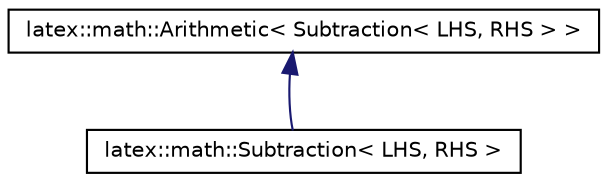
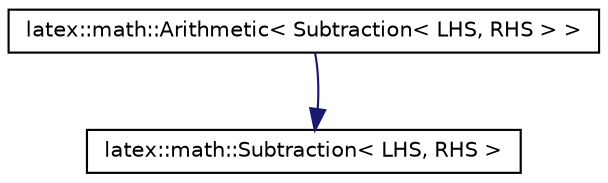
edge "latex::math::Subtraction< LHS, RHS >" -> "latex::math::Arithmetic< Subtraction< LHS, RHS > >": reversed
